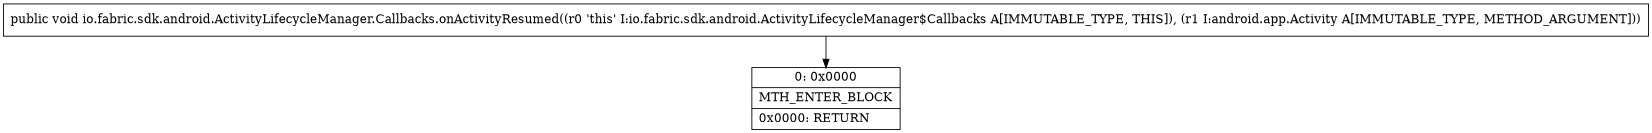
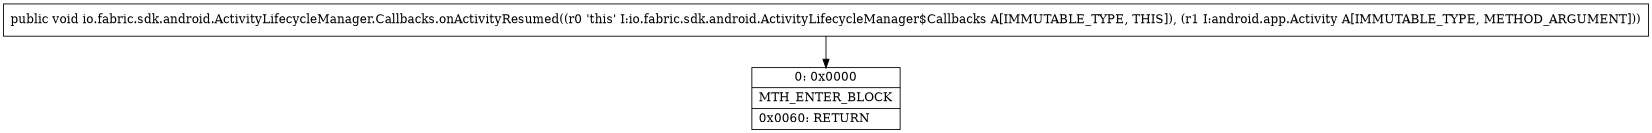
node "0: 0x0000": text "0x0000: RETURN" -> "0x0060: RETURN"
